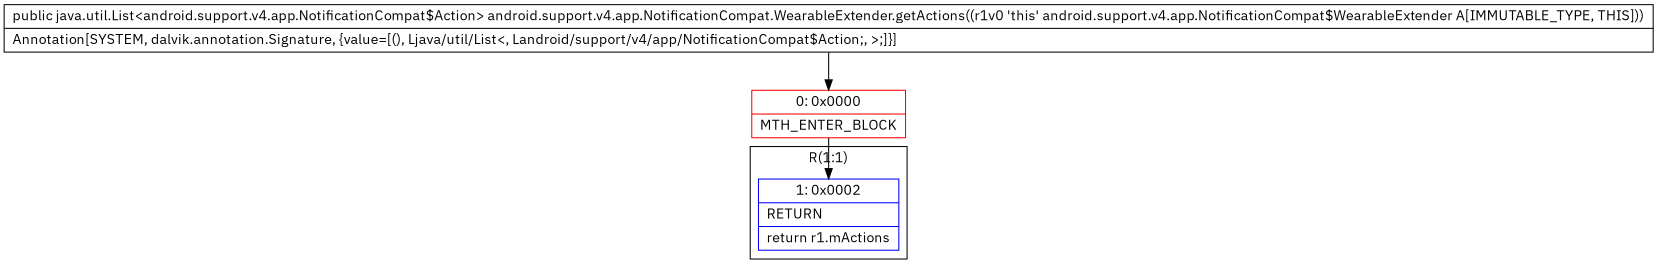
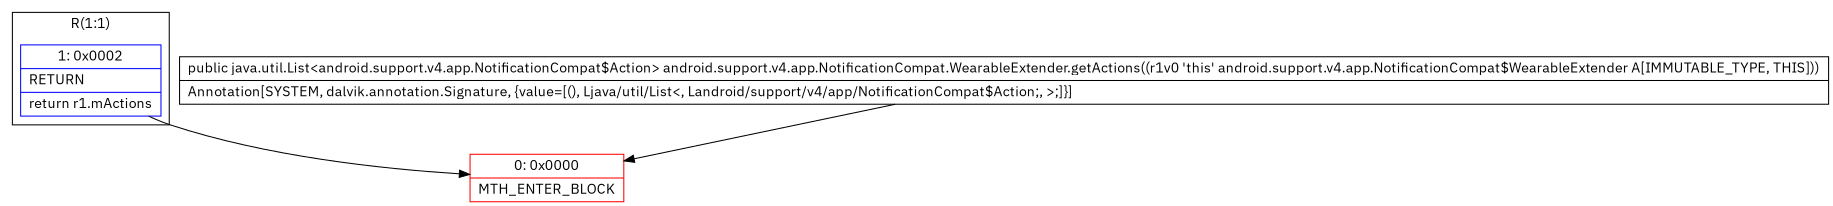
edge "0: 0x0000" -> "1: 0x0002": reversed
